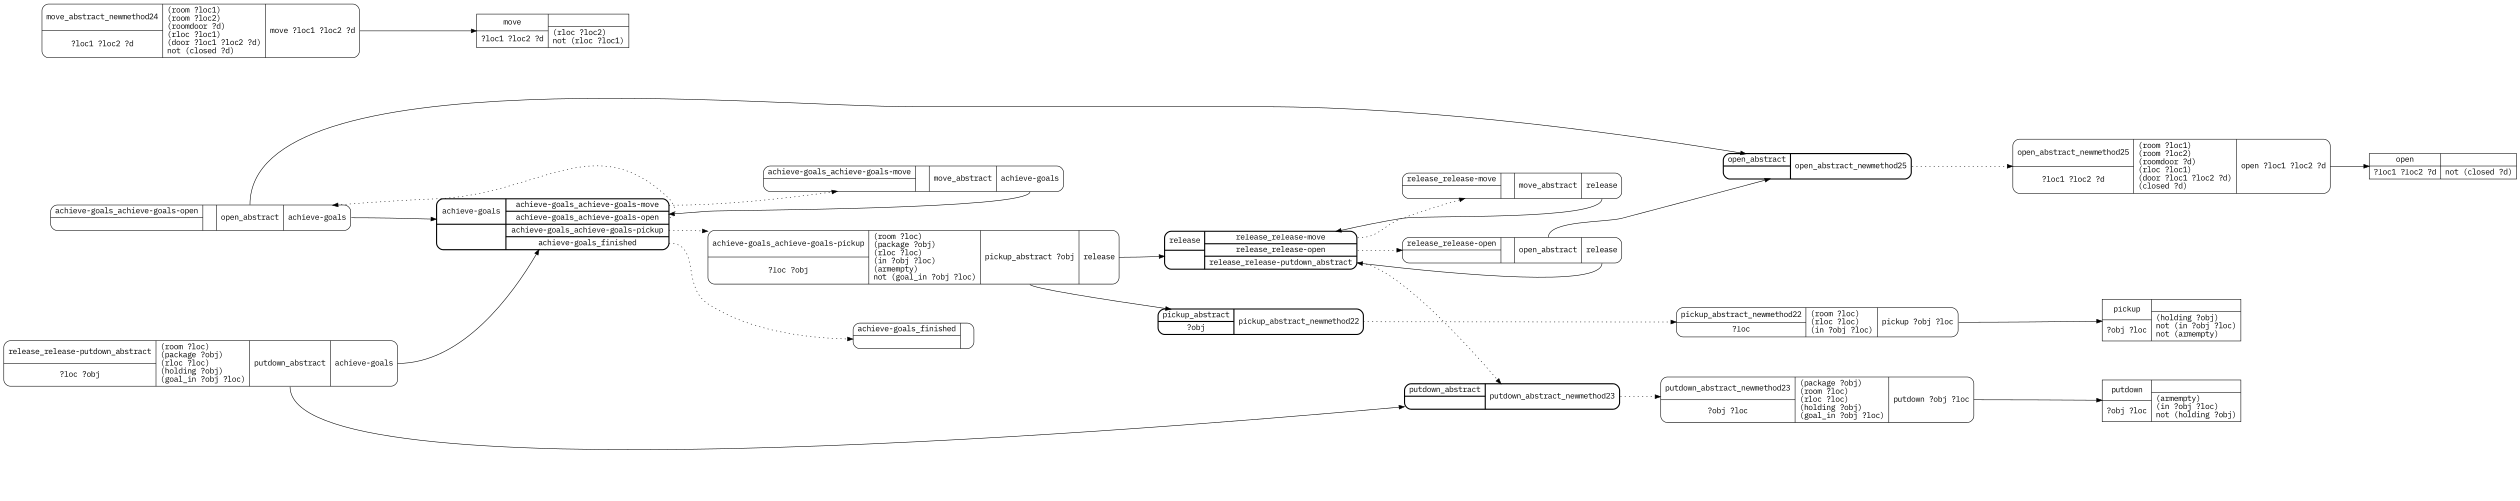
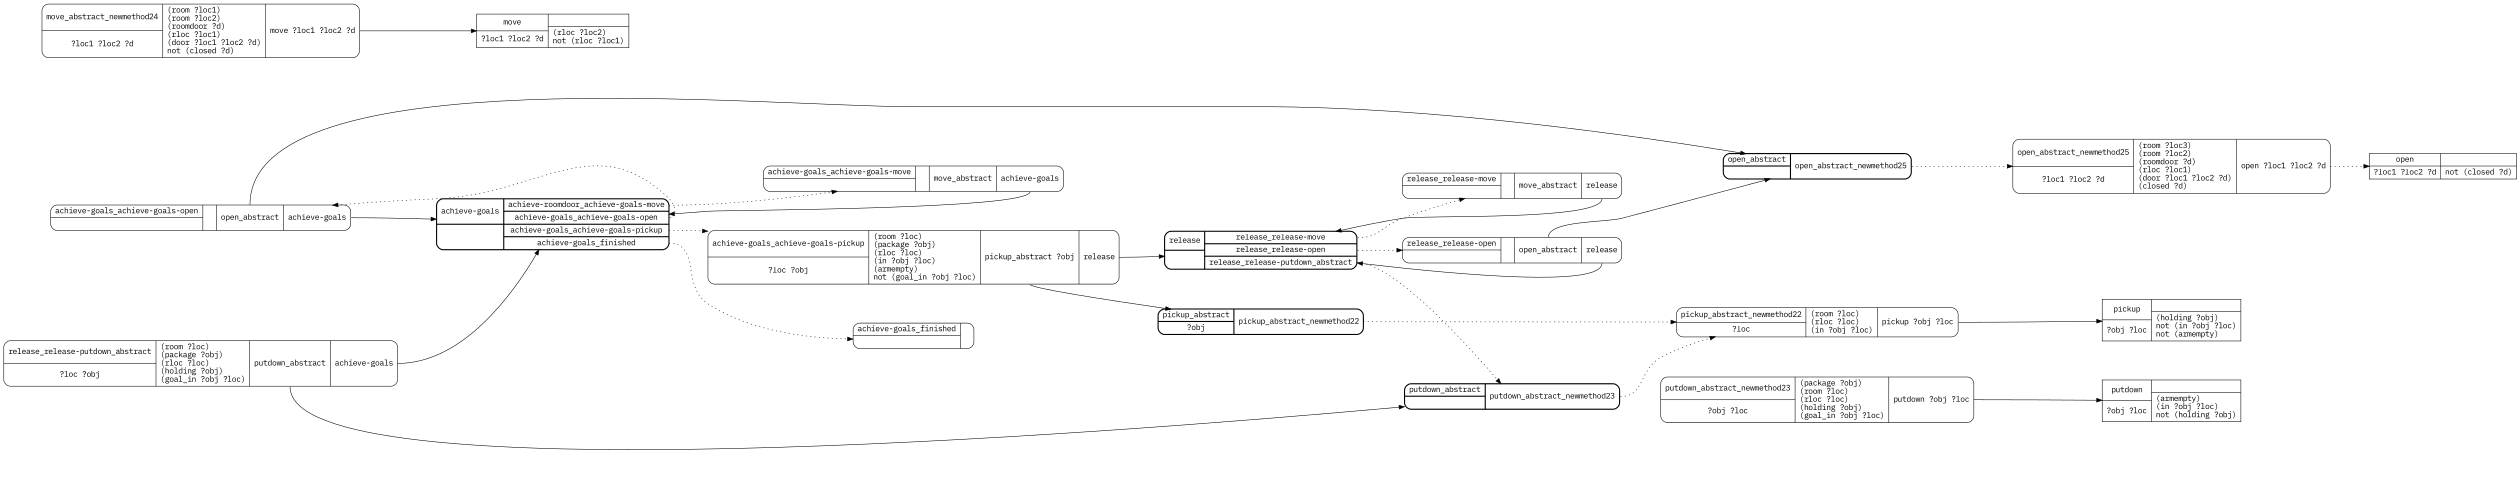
node "open_abstract_newmethod25": text "(room ?loc1)" -> "(room ?loc3)"
edge "open_abstract_newmethod25" -> "open": style solid -> dotted
node "achieve-goals": text "achieve-goals_achieve-goals-move" -> "achieve-roomdoor_achieve-goals-move"
edge "putdown_abstract" -> "putdown_abstract_newmethod23": now "putdown_abstract" -> "pickup_abstract_newmethod22"
